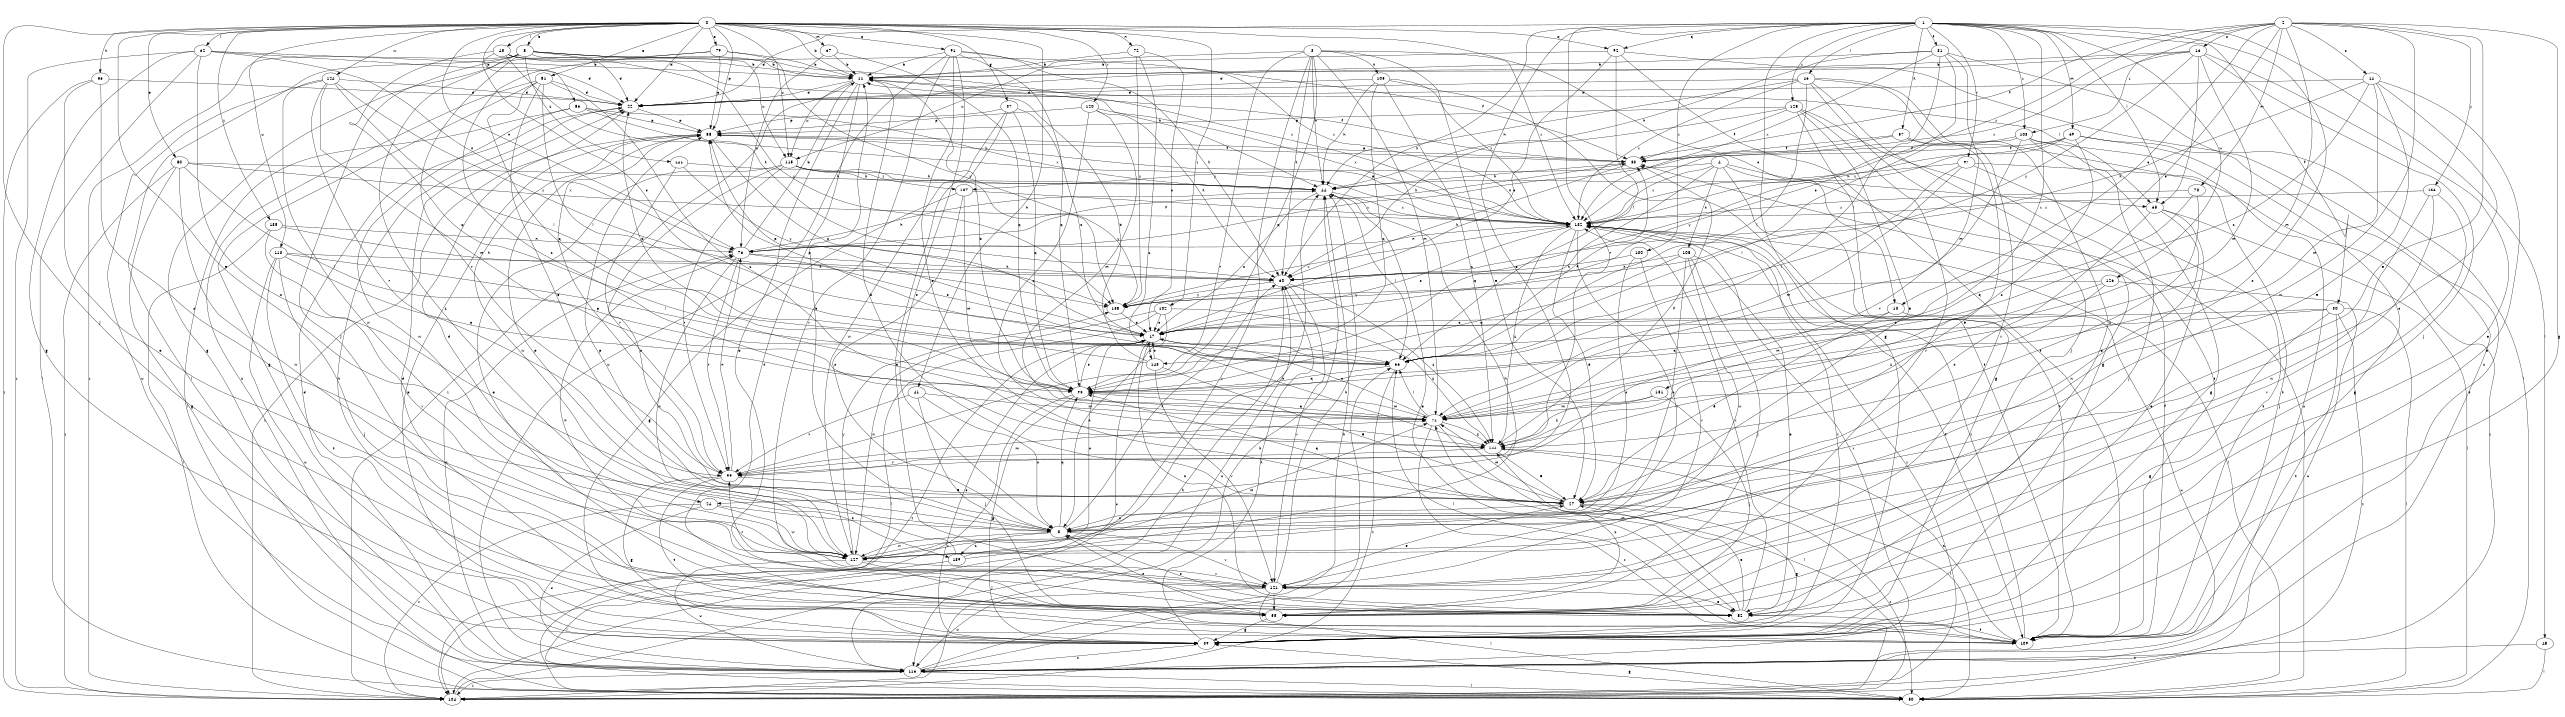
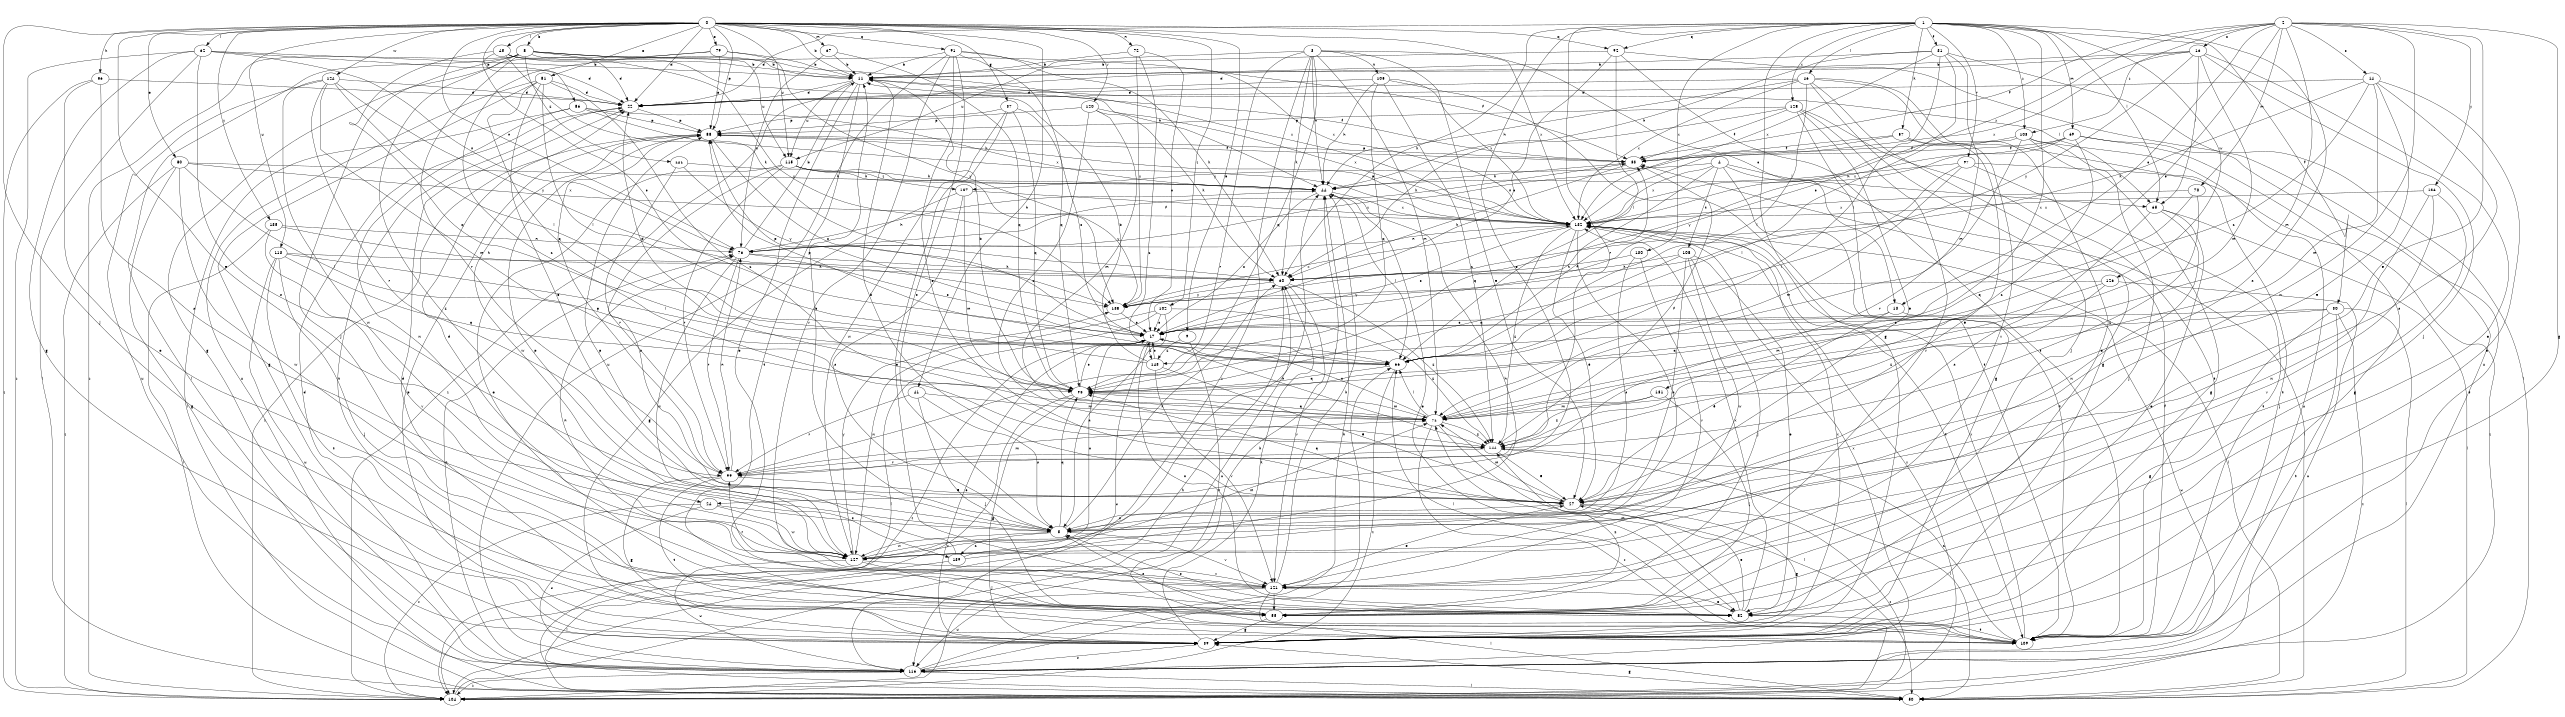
node "9": added
node "48": removed
